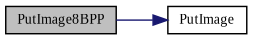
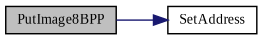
node "PutImage": label "PutImage" -> "SetAddress"
